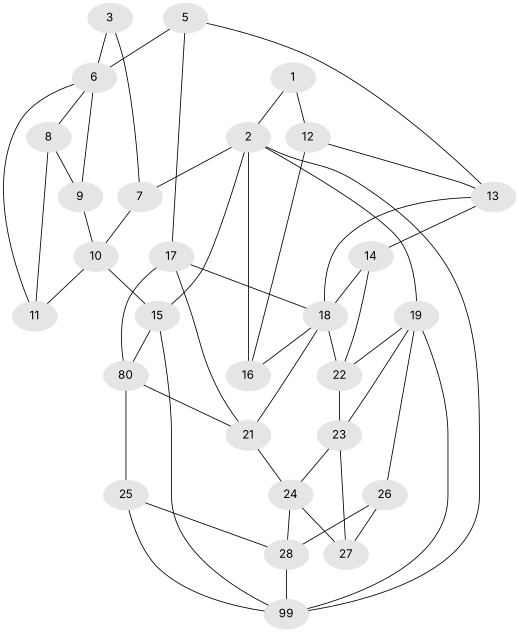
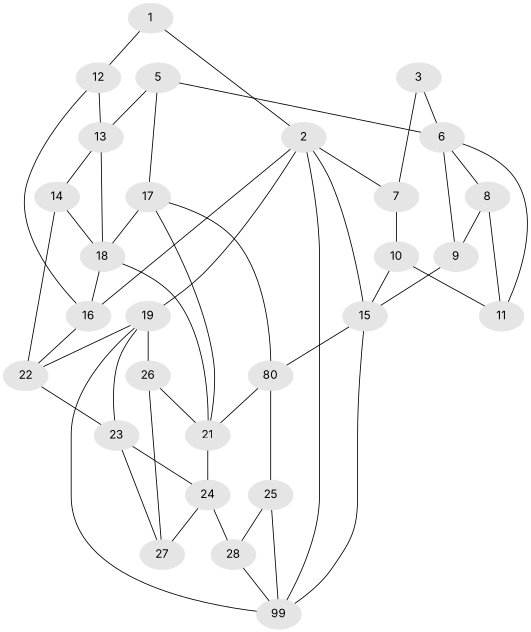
edge "9" -- "10": now "9" -- "15"
edge "18" -- "22": now "16" -- "22"
edge "26" -- "28": now "26" -- "21"
